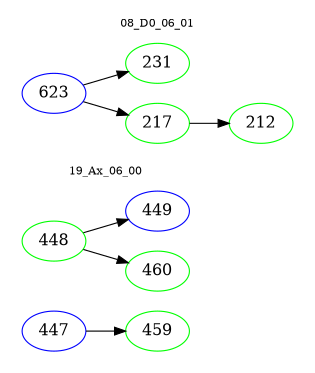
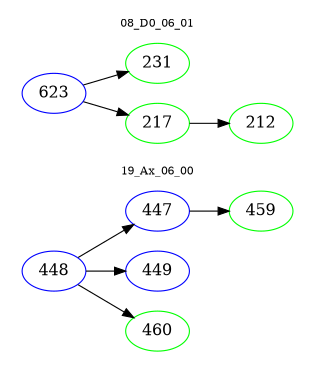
node "448": color green -> blue
edge "448" -> "447": added
